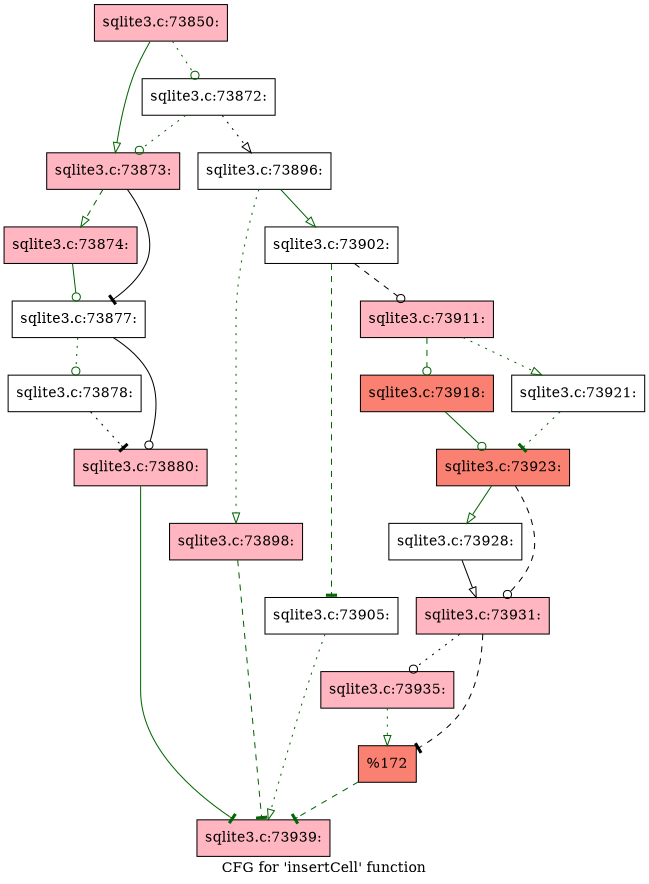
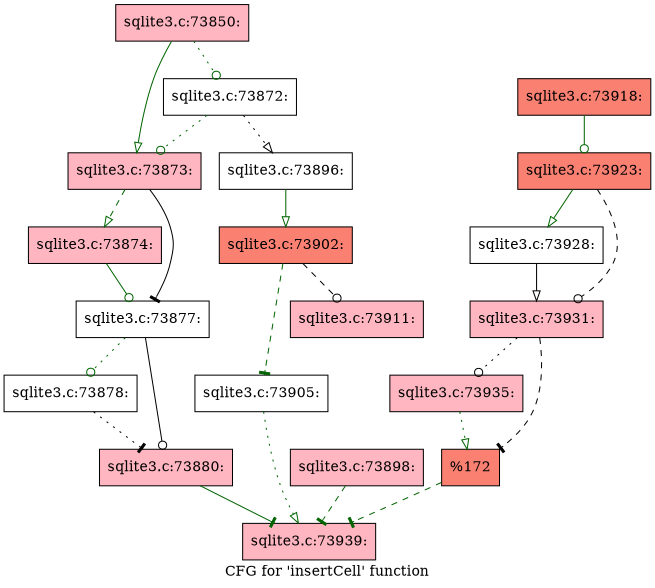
node "sqlite3.c:73902:": fillcolor white -> salmon
edge "sqlite3.c:73896:" -> "sqlite3.c:73898:": removed
edge "sqlite3.c:73911:" -> "sqlite3.c:73918:": removed
node "sqlite3.c:73921:": removed
